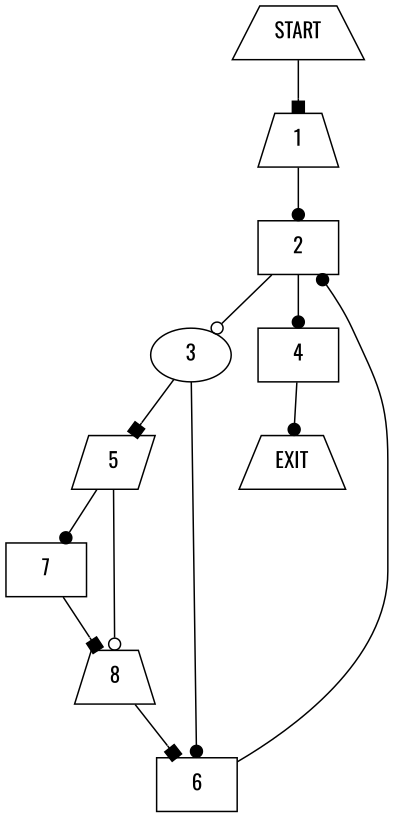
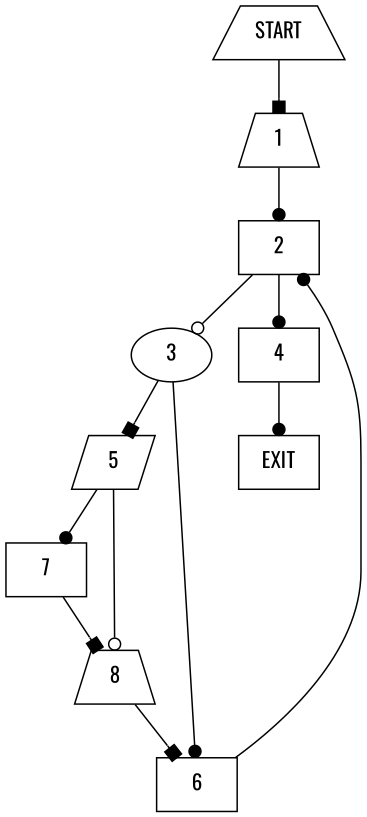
node "EXIT": shape trapezium -> box
